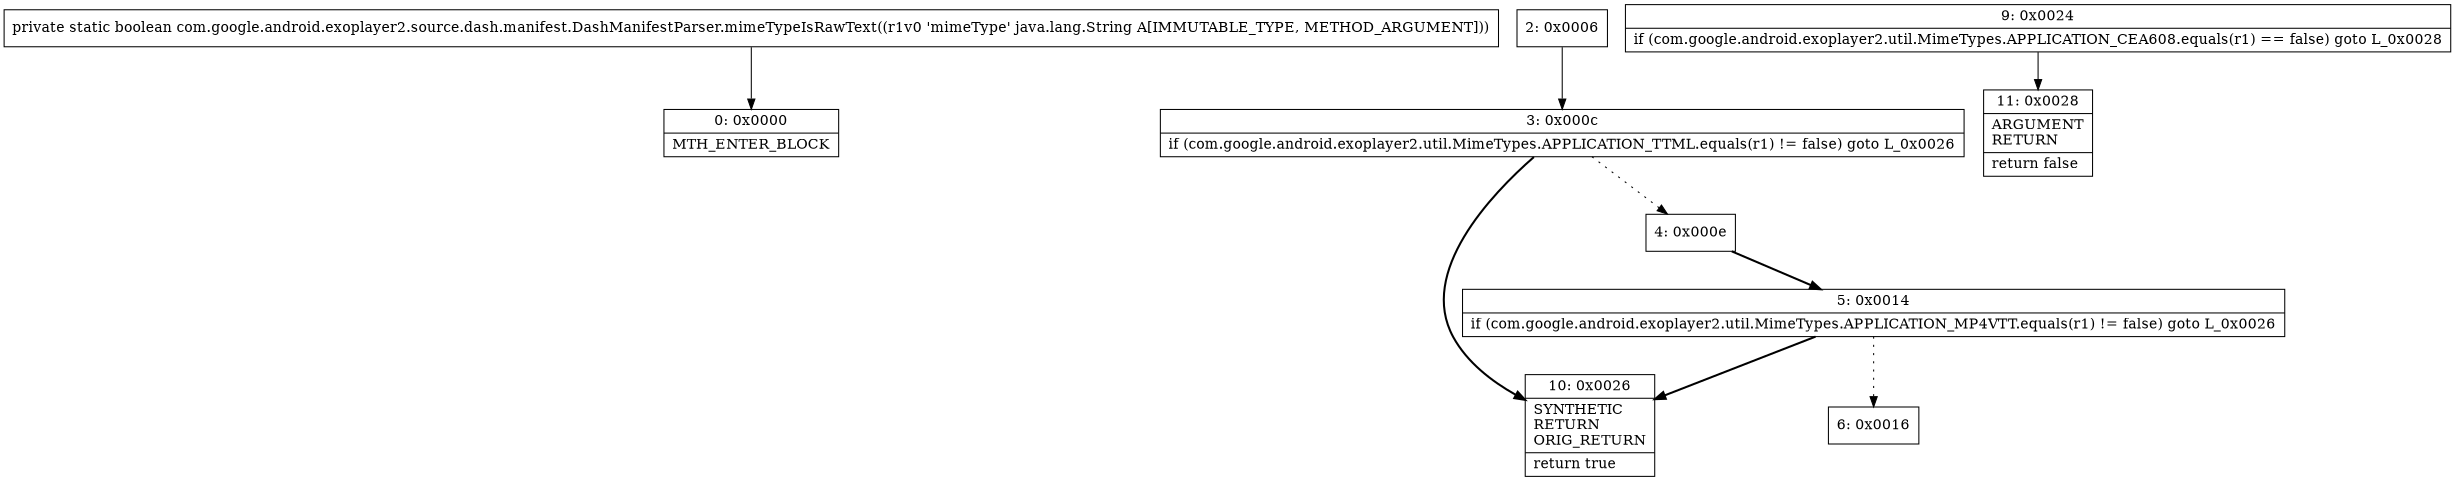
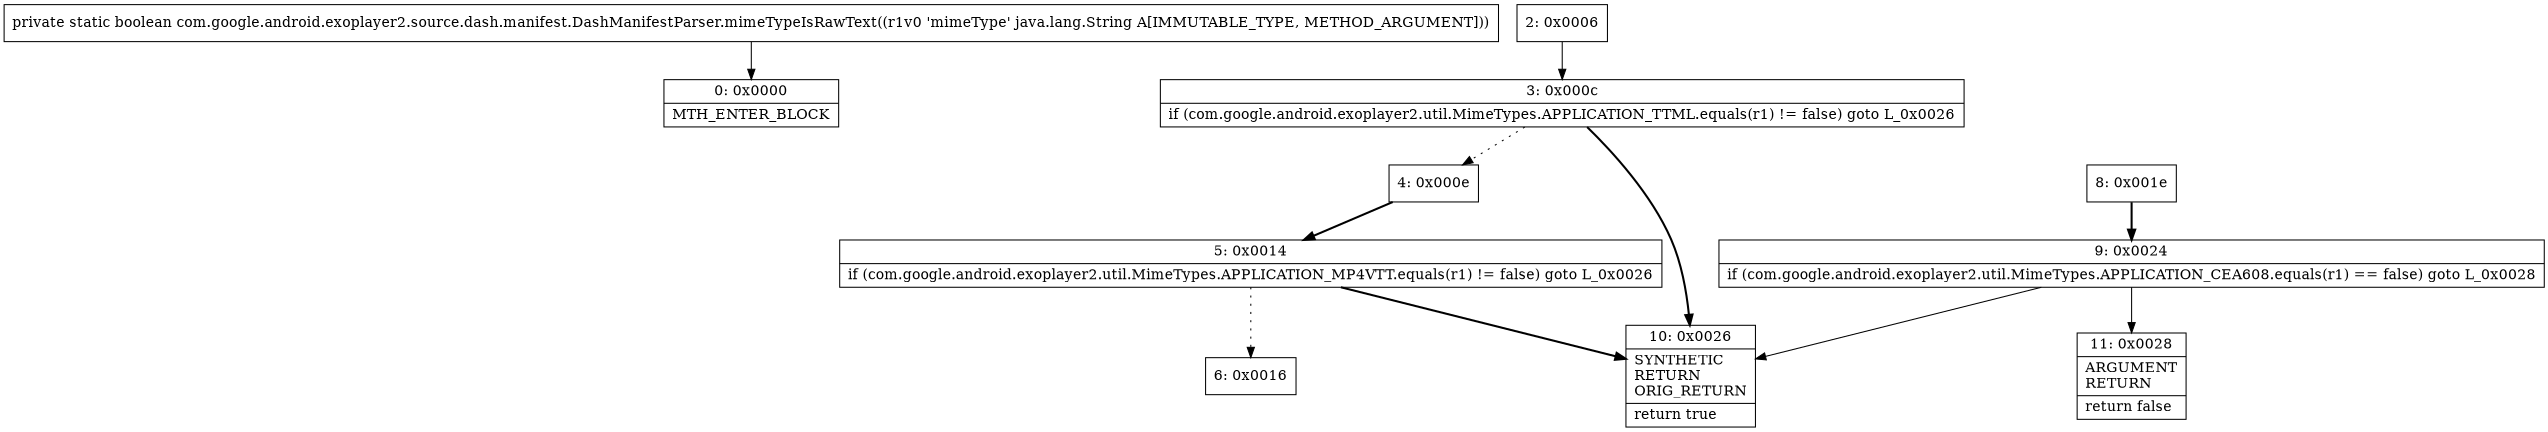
node "8: 0x001e": added
edge "9: 0x0024" -> "10: 0x0026": added
